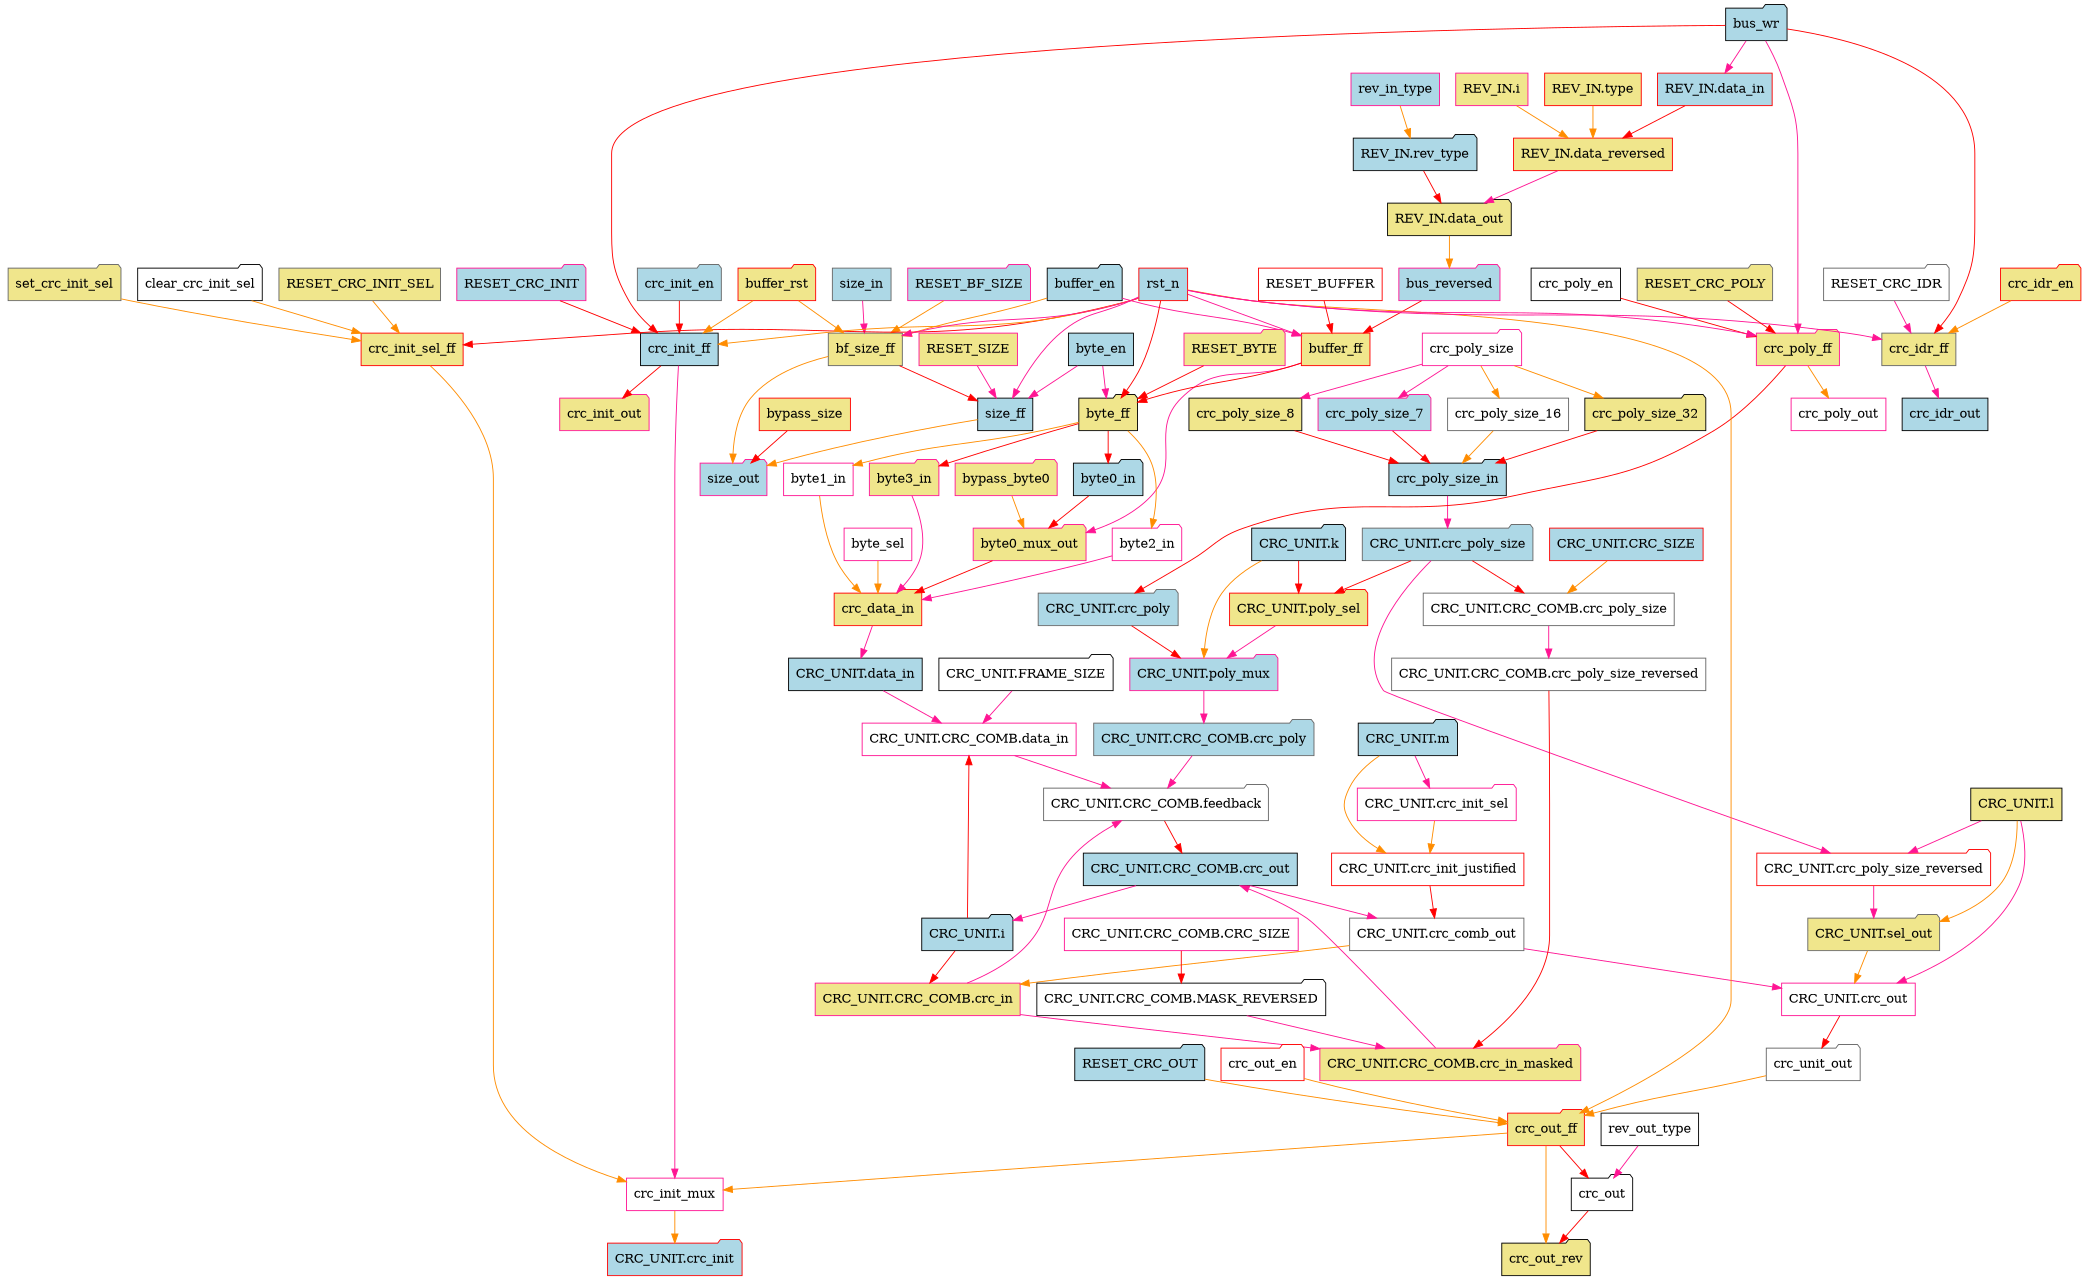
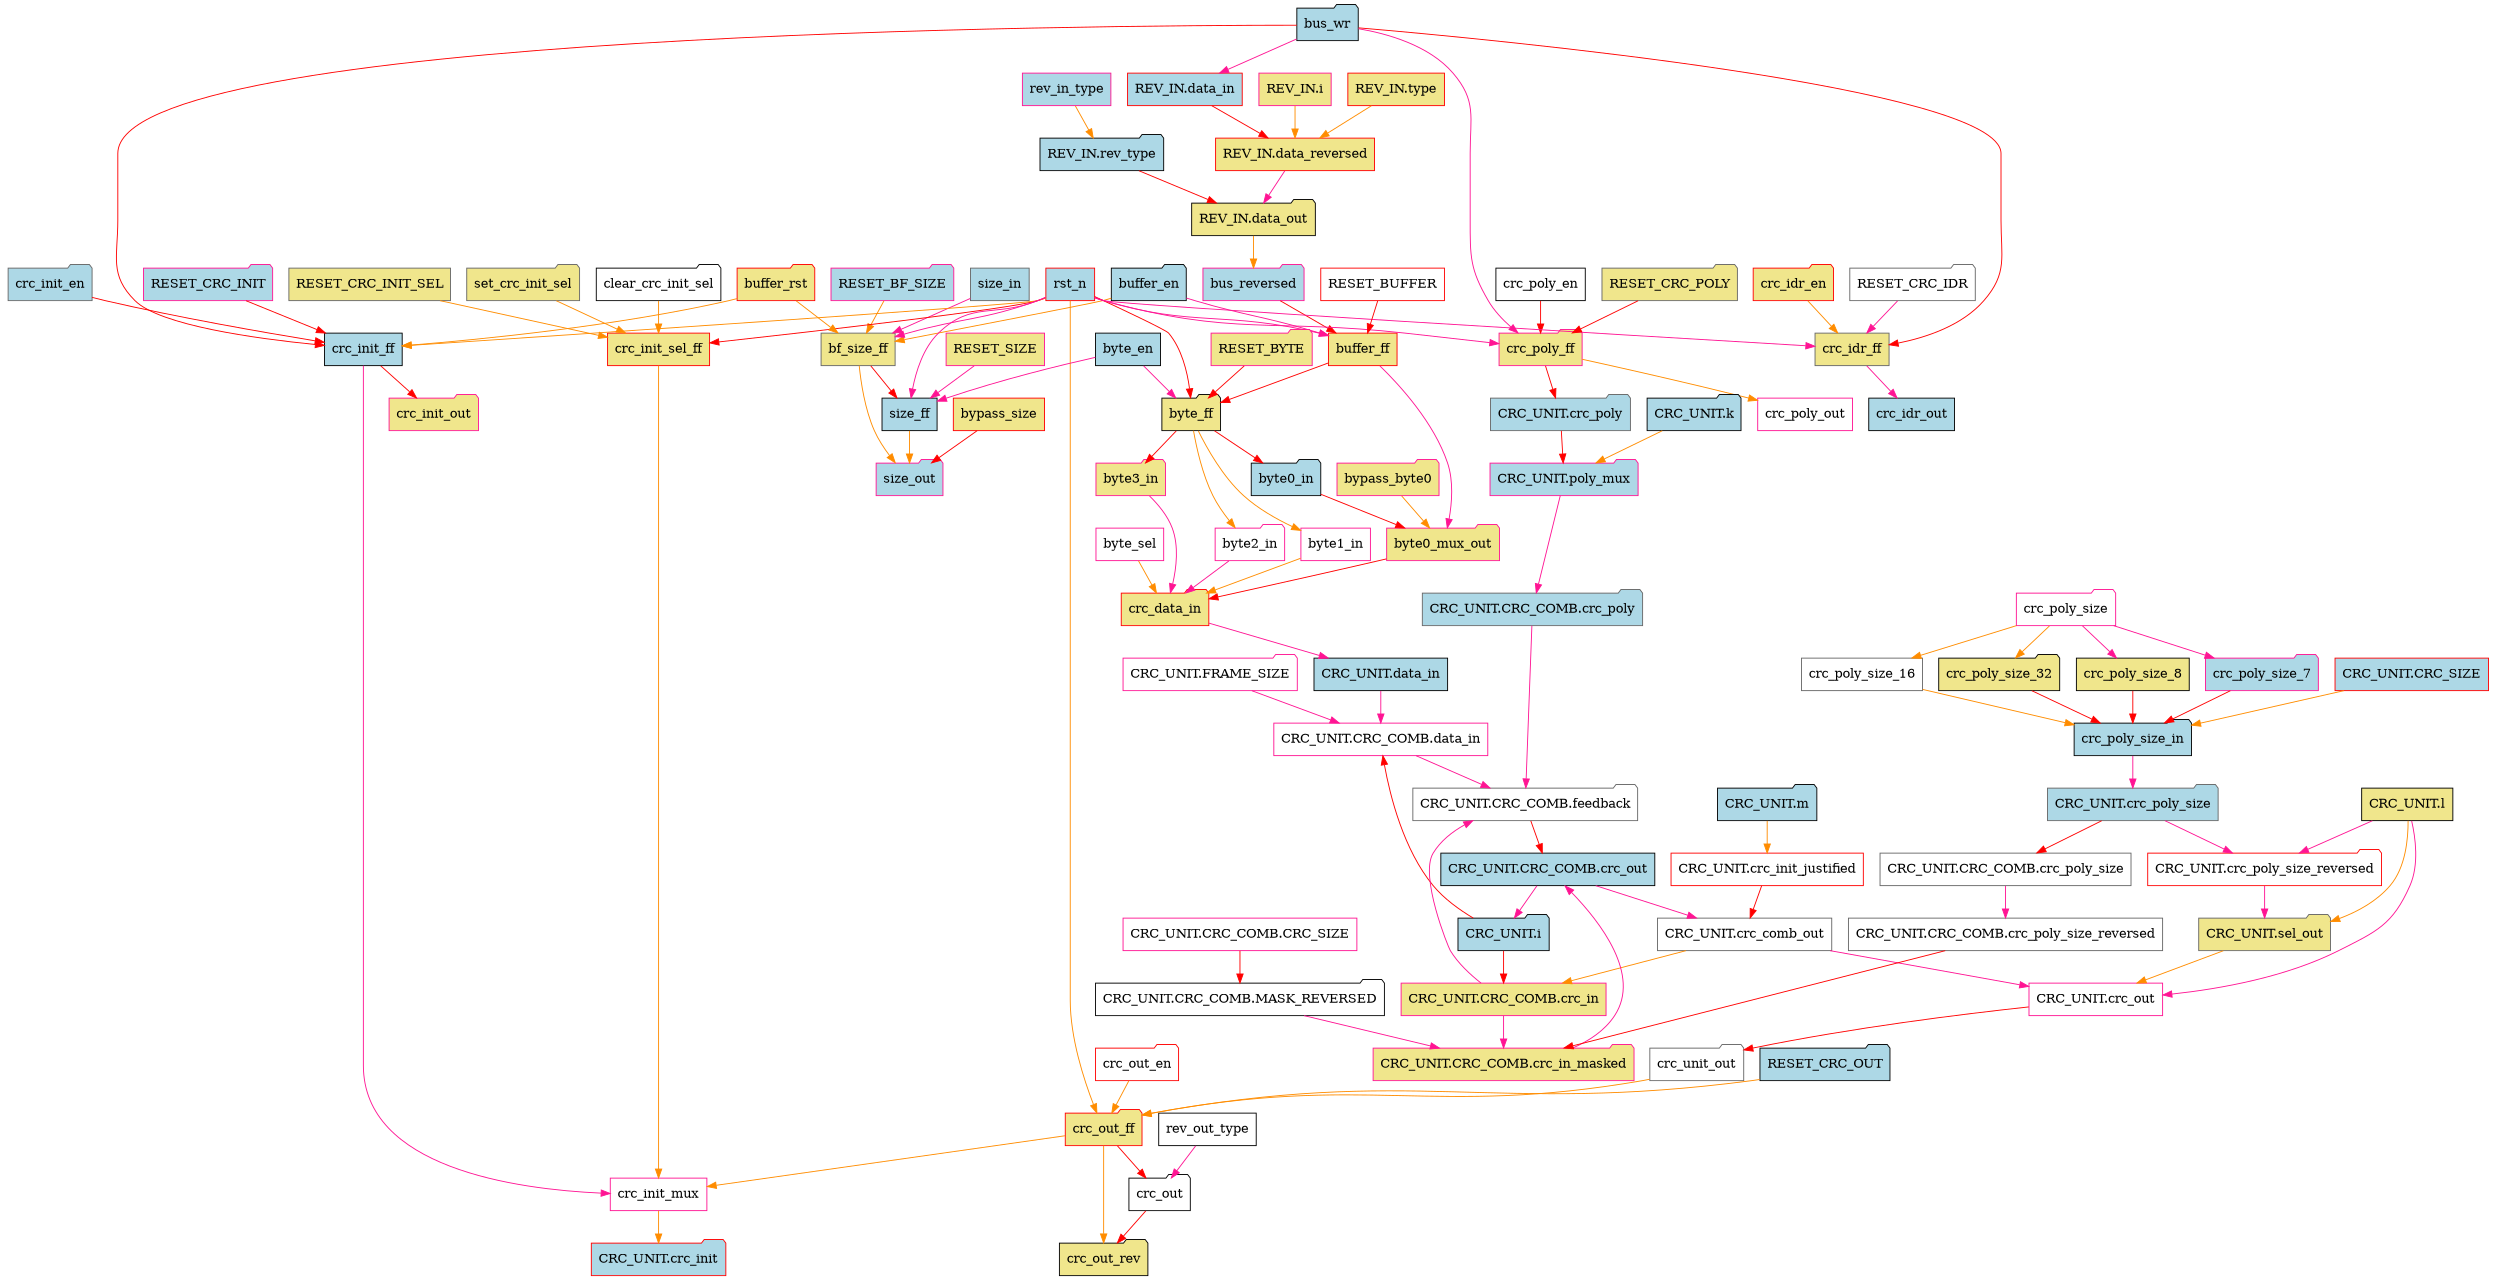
edge "CRC_UNIT.CRC_SIZE" -> "CRC_UNIT.CRC_COMB.crc_poly_size": now "CRC_UNIT.CRC_SIZE" -> "crc_poly_size_in"
node "CRC_UNIT.poly_sel": removed
node "CRC_UNIT.FRAME_SIZE": color black -> deeppink
node "CRC_UNIT.crc_init_sel": removed
